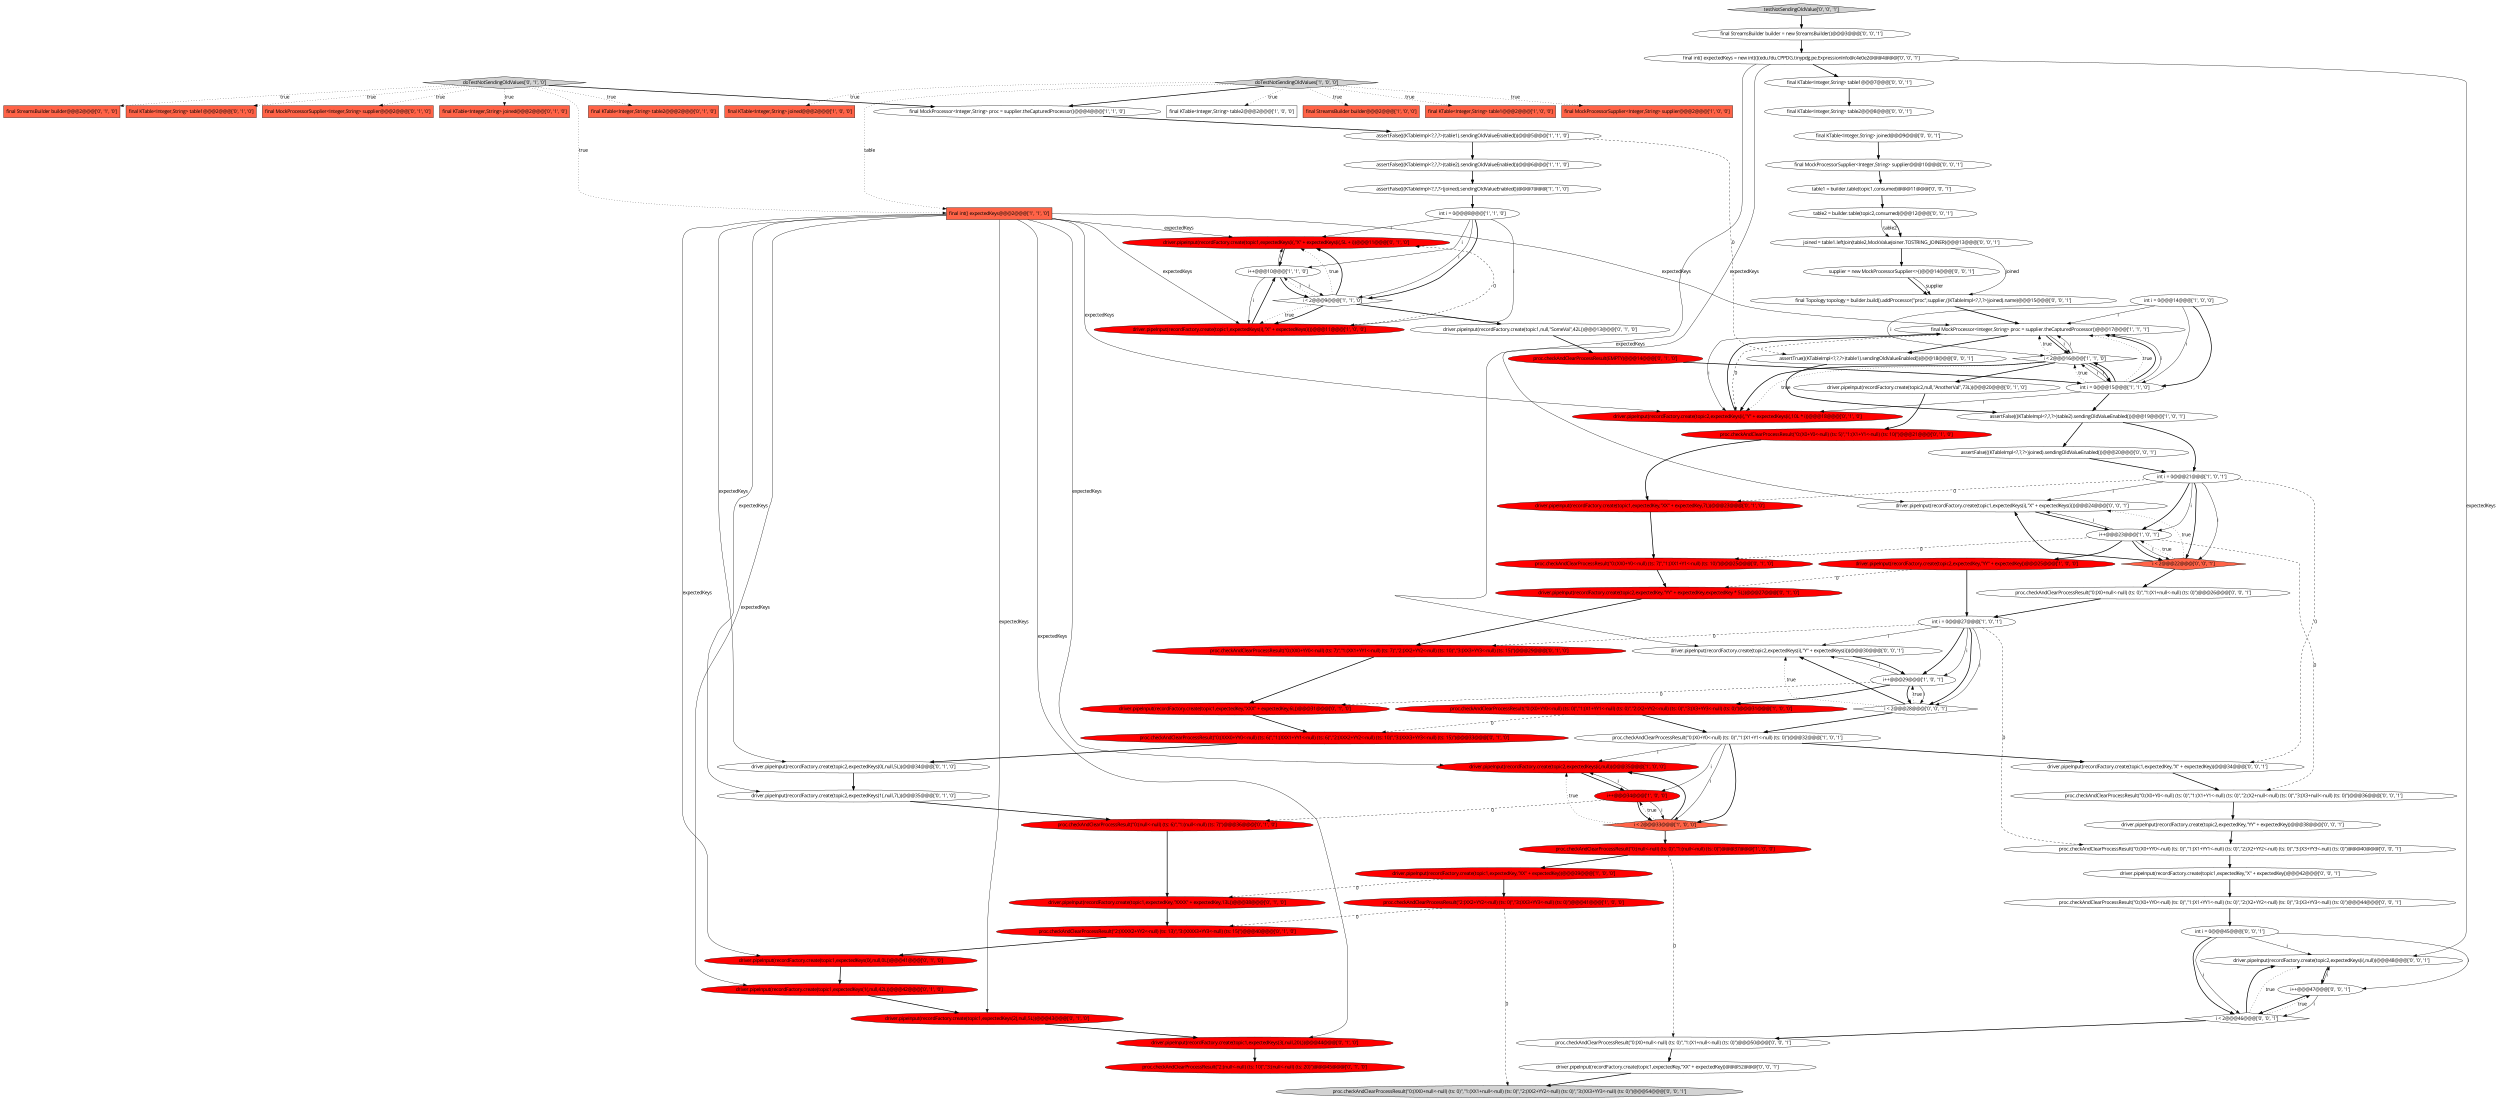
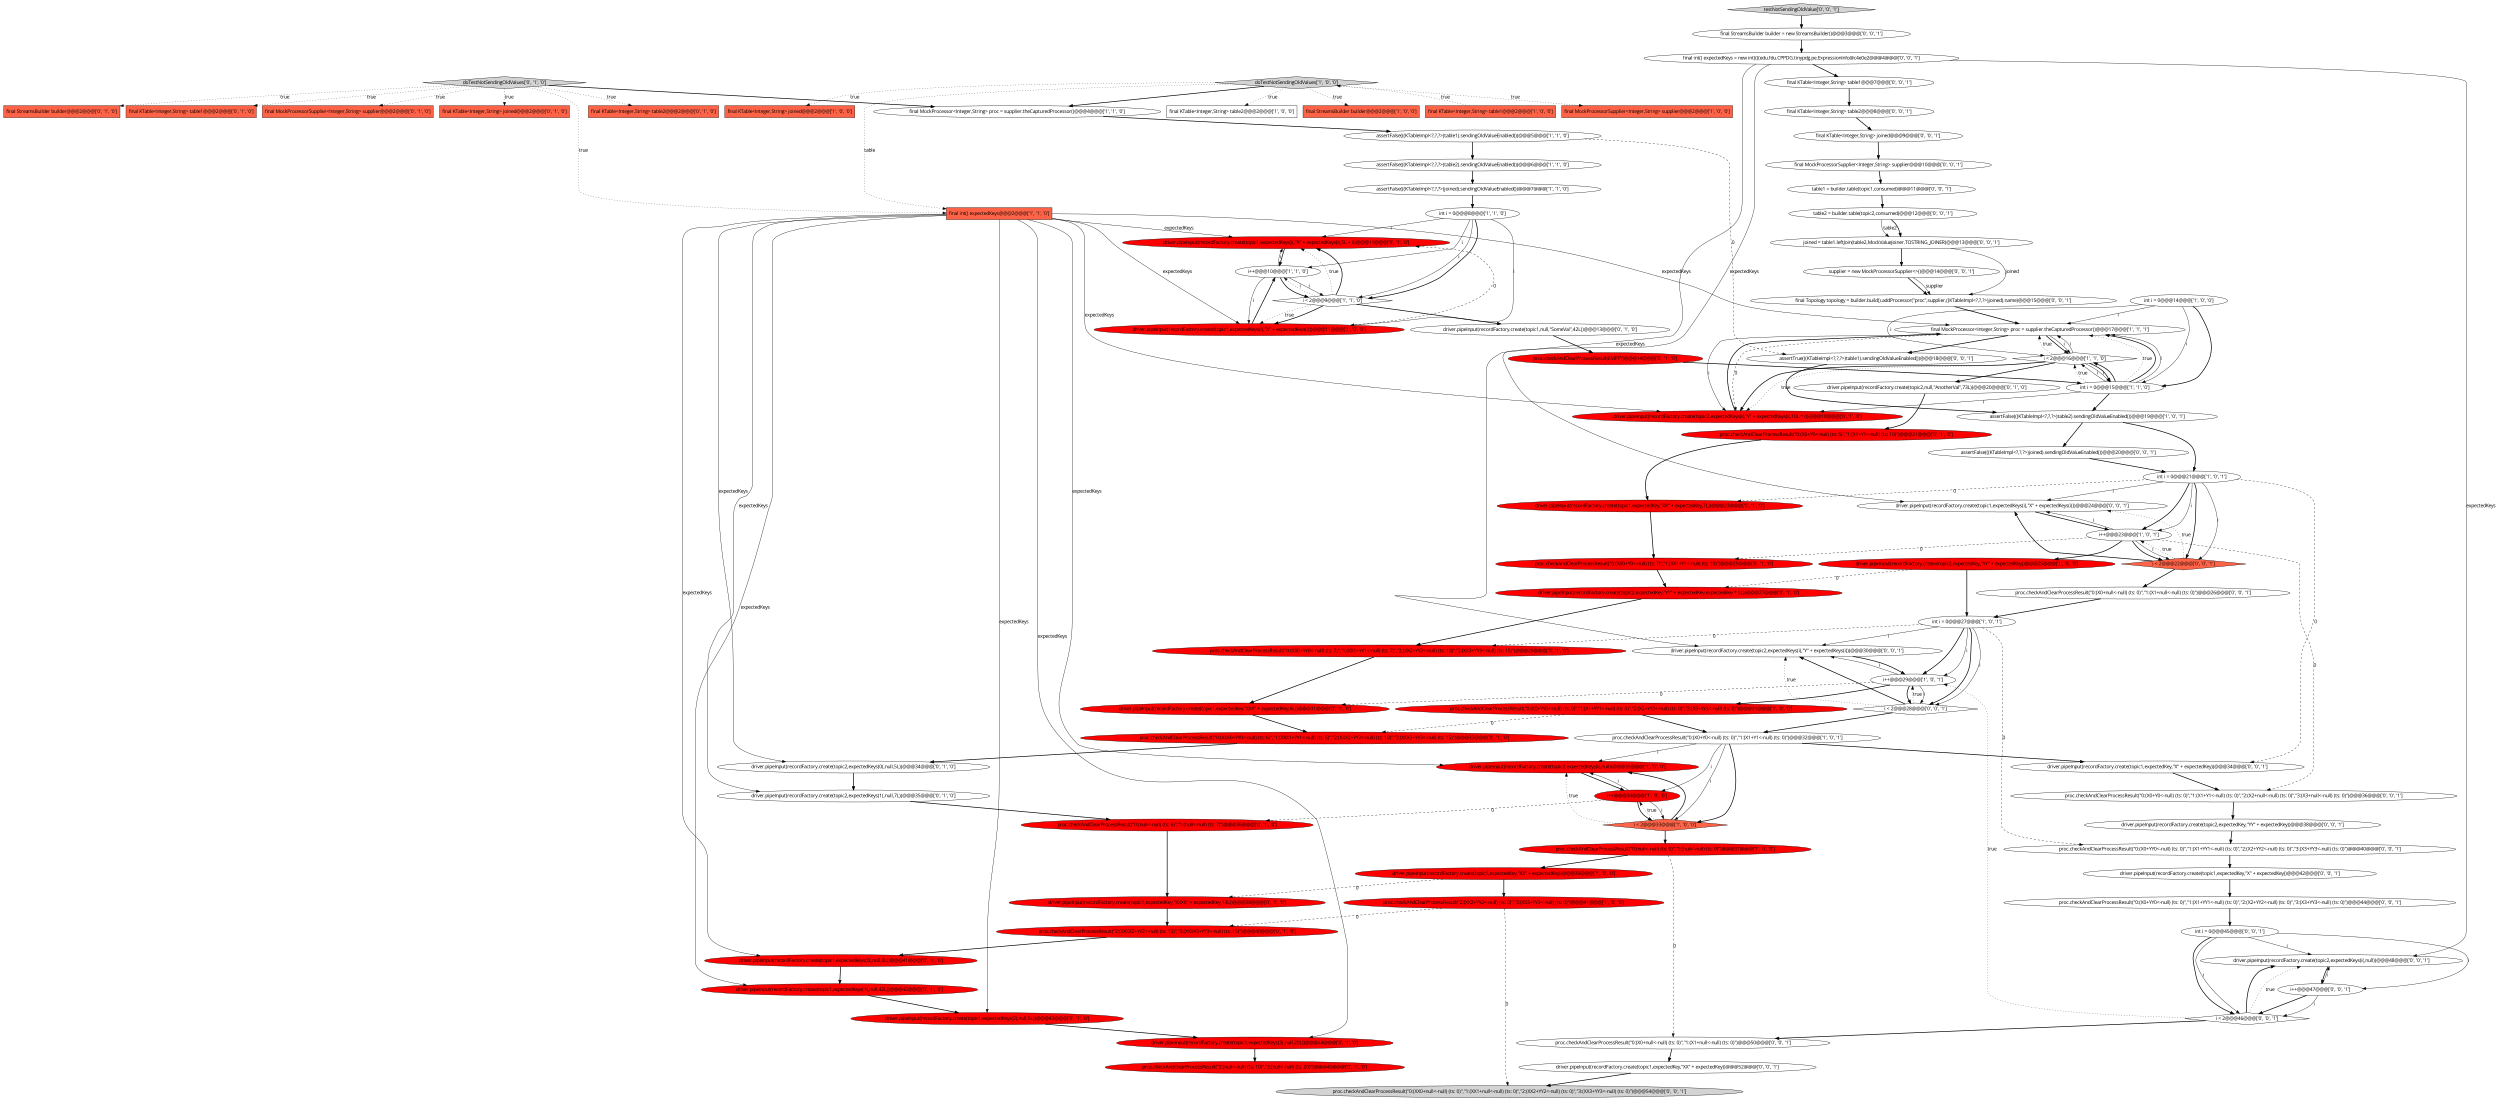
edge "doTestNotSendingOldValues['1', '0', '0']" -> "final KTable<Integer,String> table1@@@2@@@['1', '0', '0']": reversed
edge "final KTable<Integer,String> table2@@@8@@@['0', '0', '1']" -> "final KTable<Integer,String> joined@@@9@@@['0', '0', '1']": added
edge "i < 2@@@46@@@['0', '0', '1']" -> "i++@@@47@@@['0', '0', '1']": now "i < 2@@@46@@@['0', '0', '1']" -> "i++@@@29@@@['1', '0', '1']"
